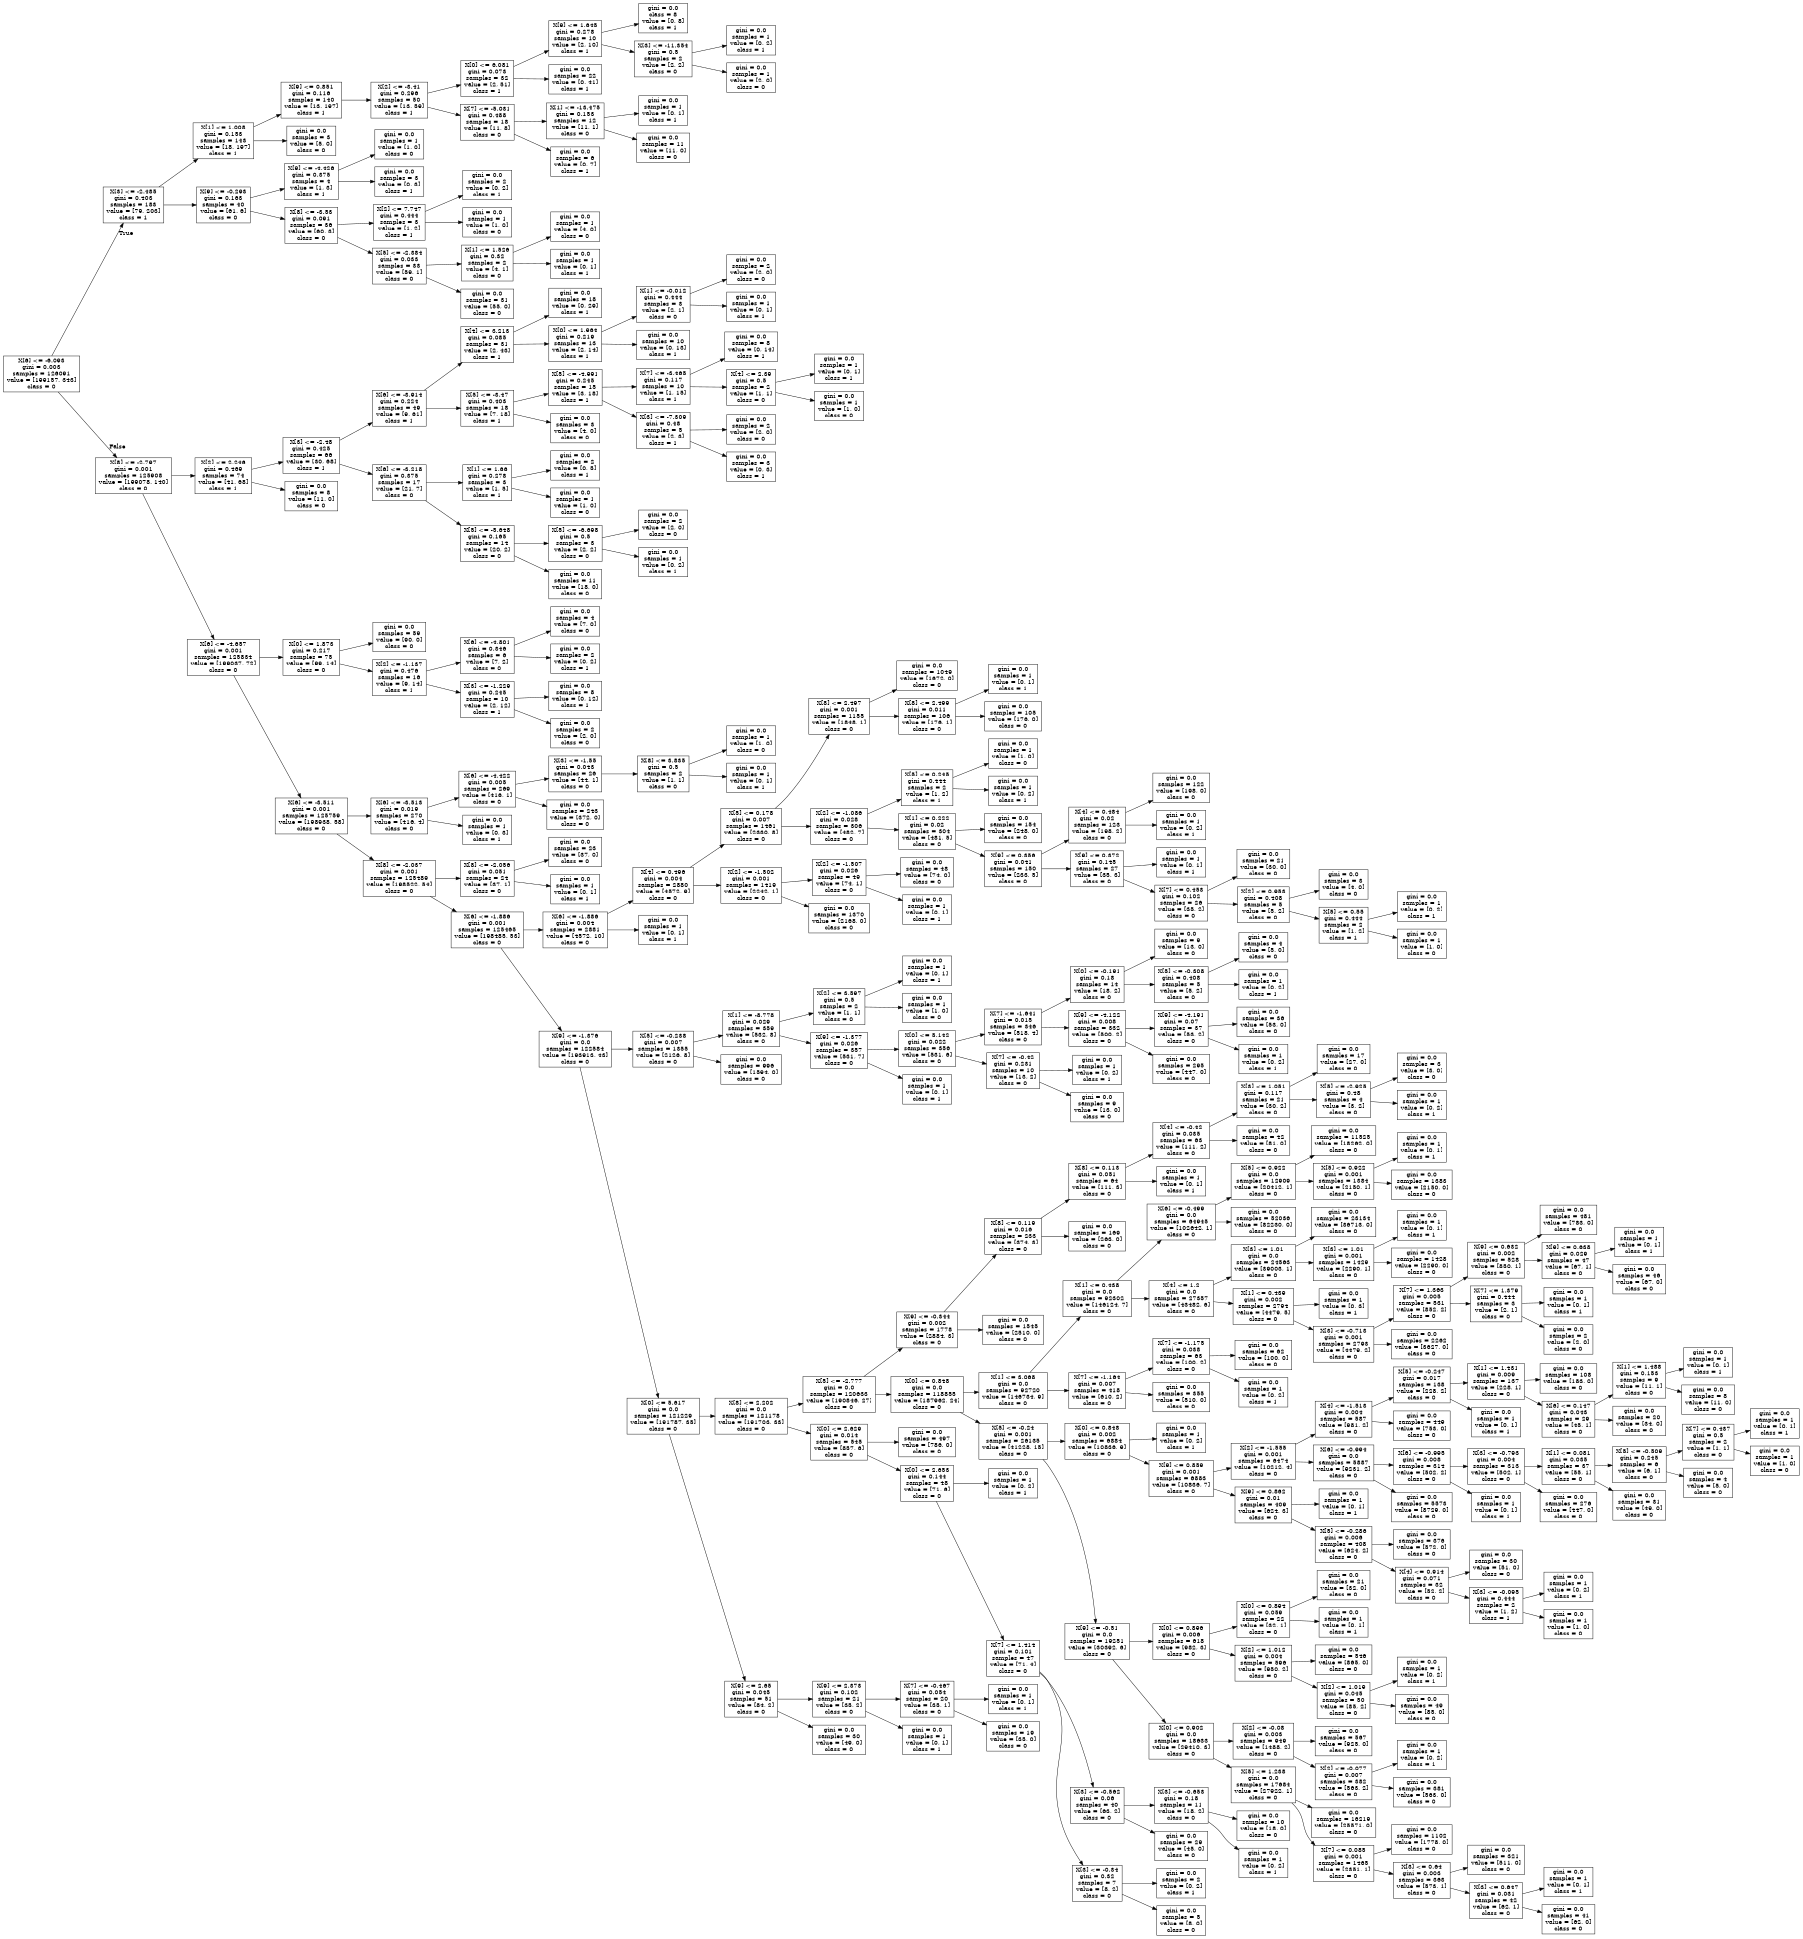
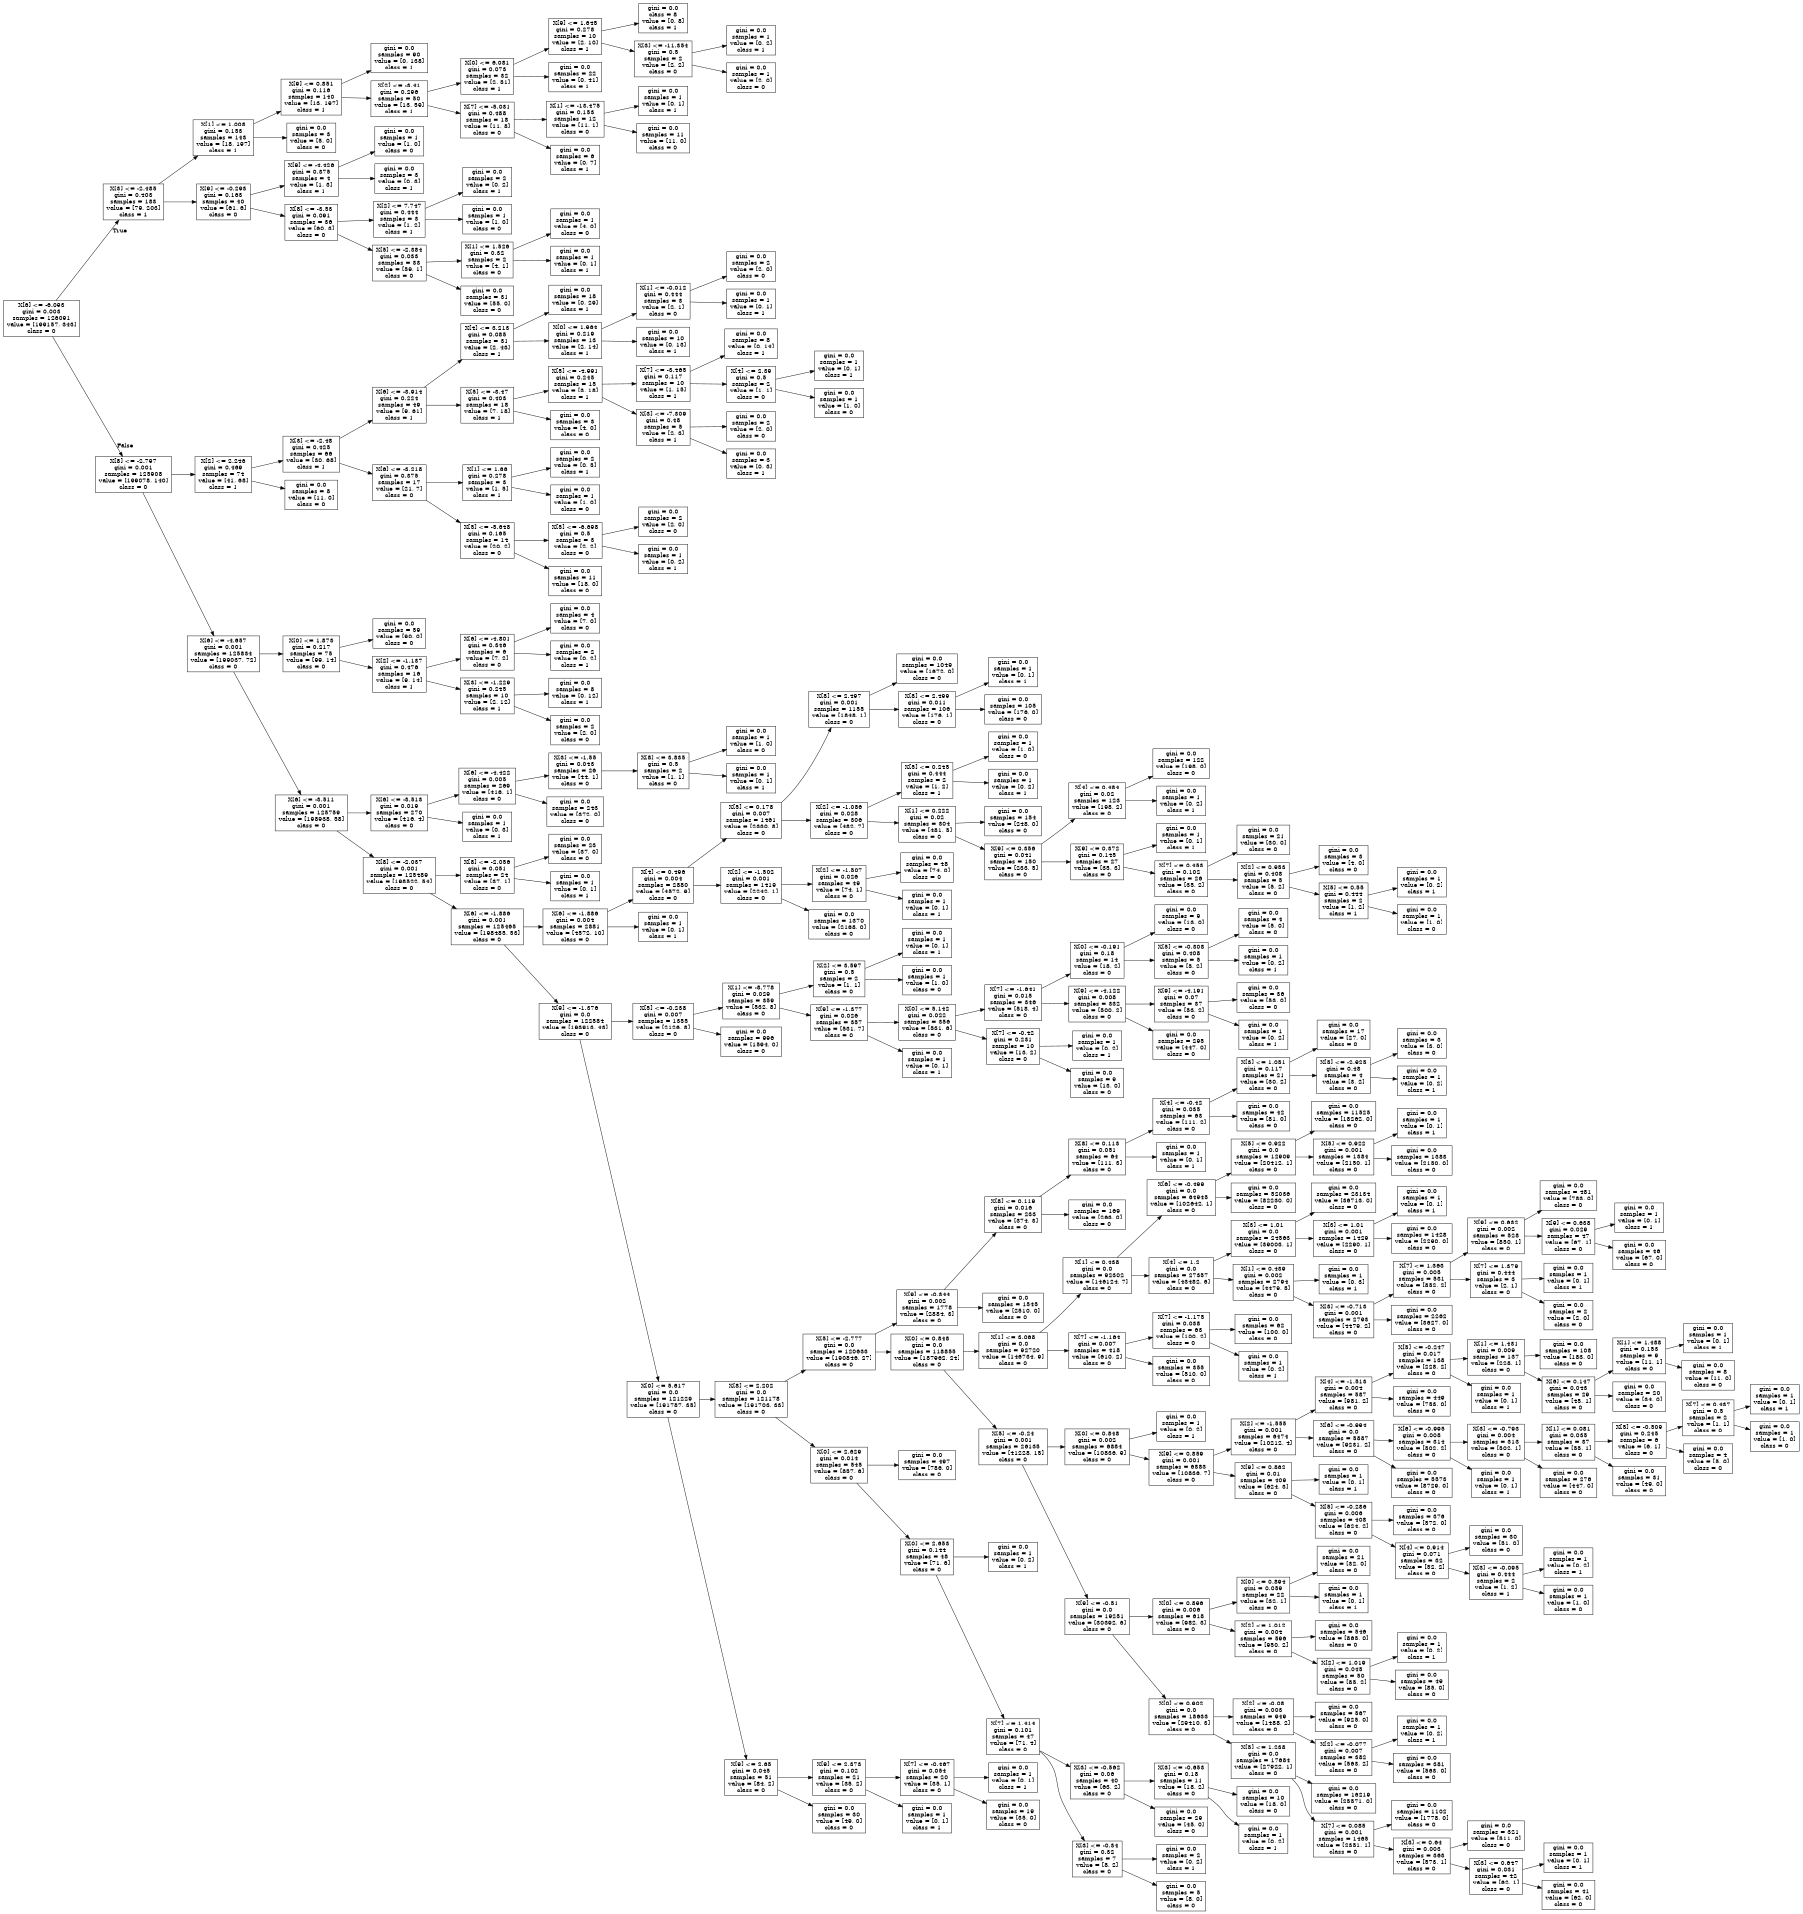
node "gini = 0.0 samples = 90 value = [0, 138] class = 1": added
